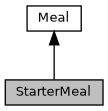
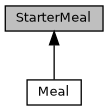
edge "StarterMeal" -> "Meal": reversed
